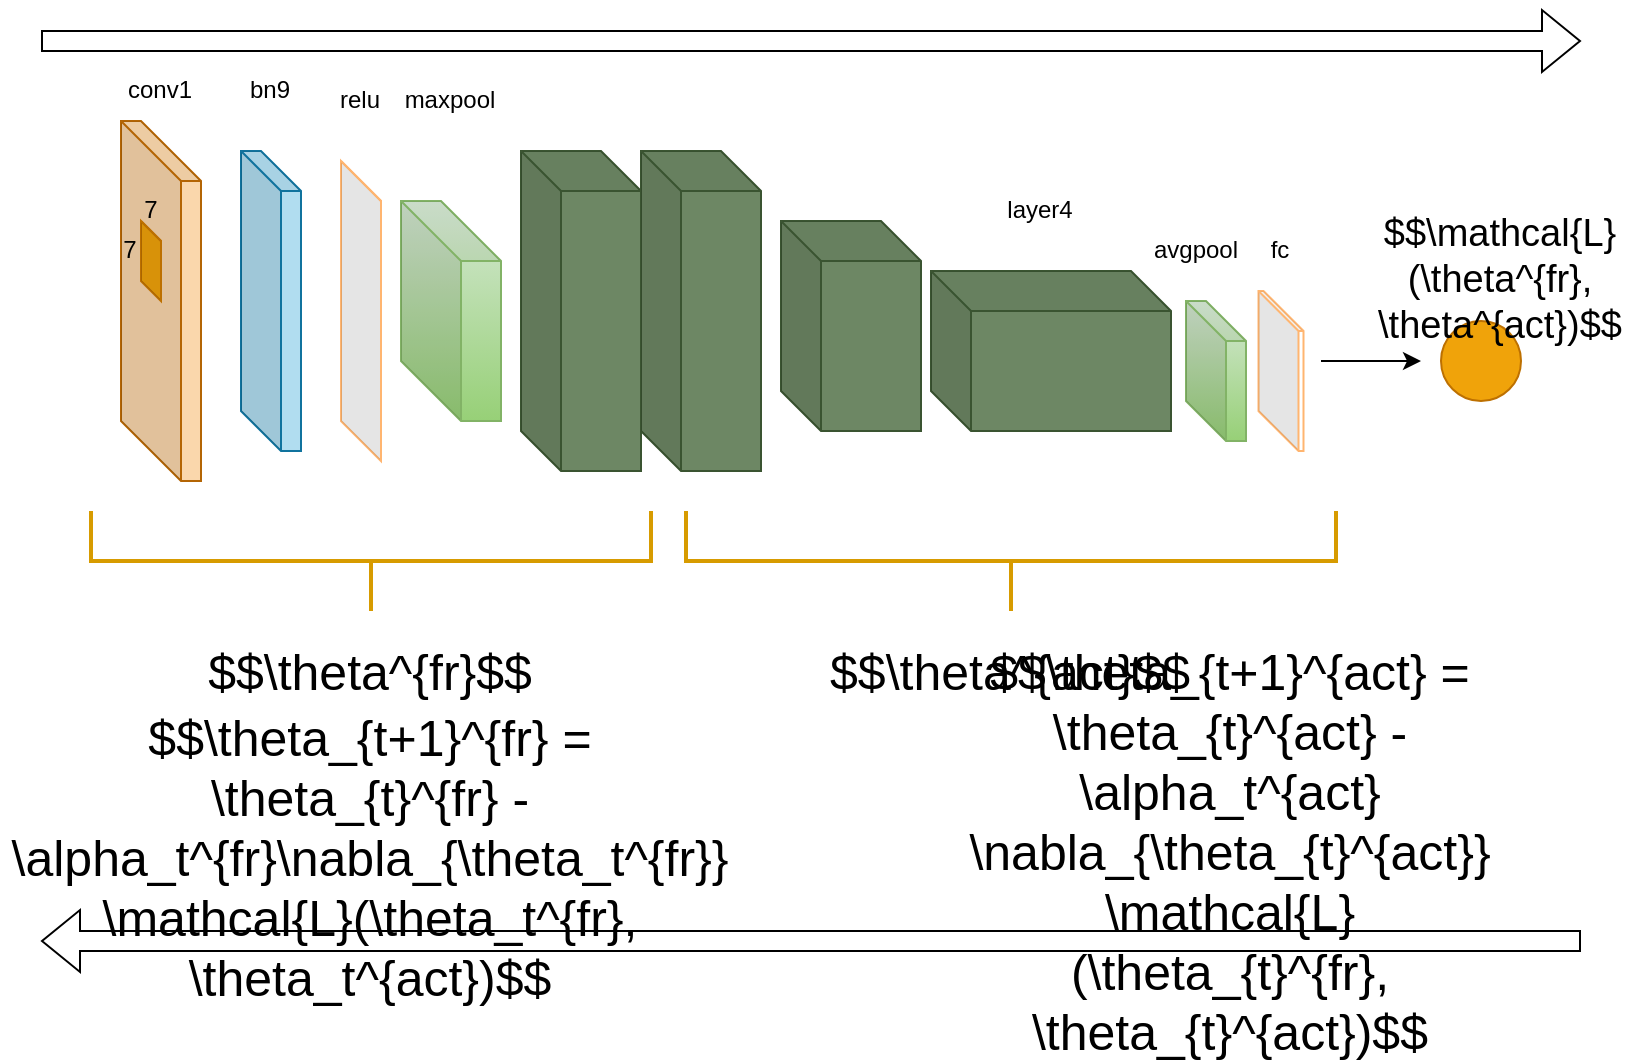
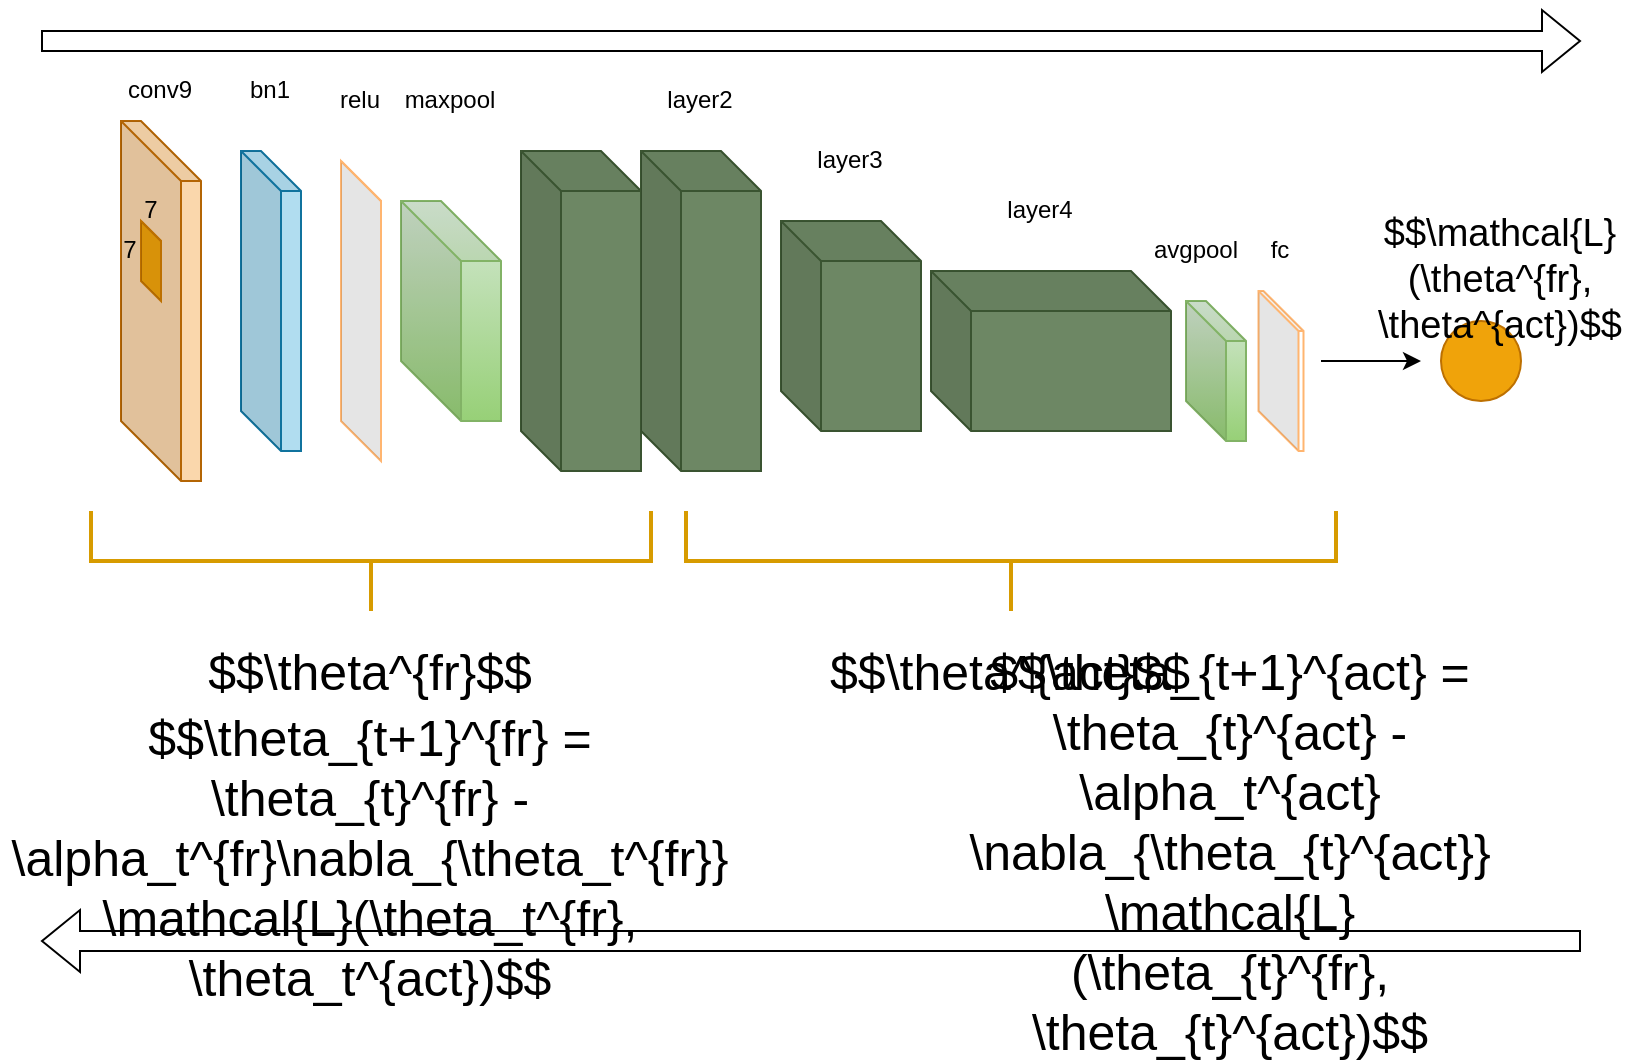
node "conv1": label "conv1" -> "conv9"
node "bn9": label "bn9" -> "bn1"
node "layer2": added
node "layer3": added
